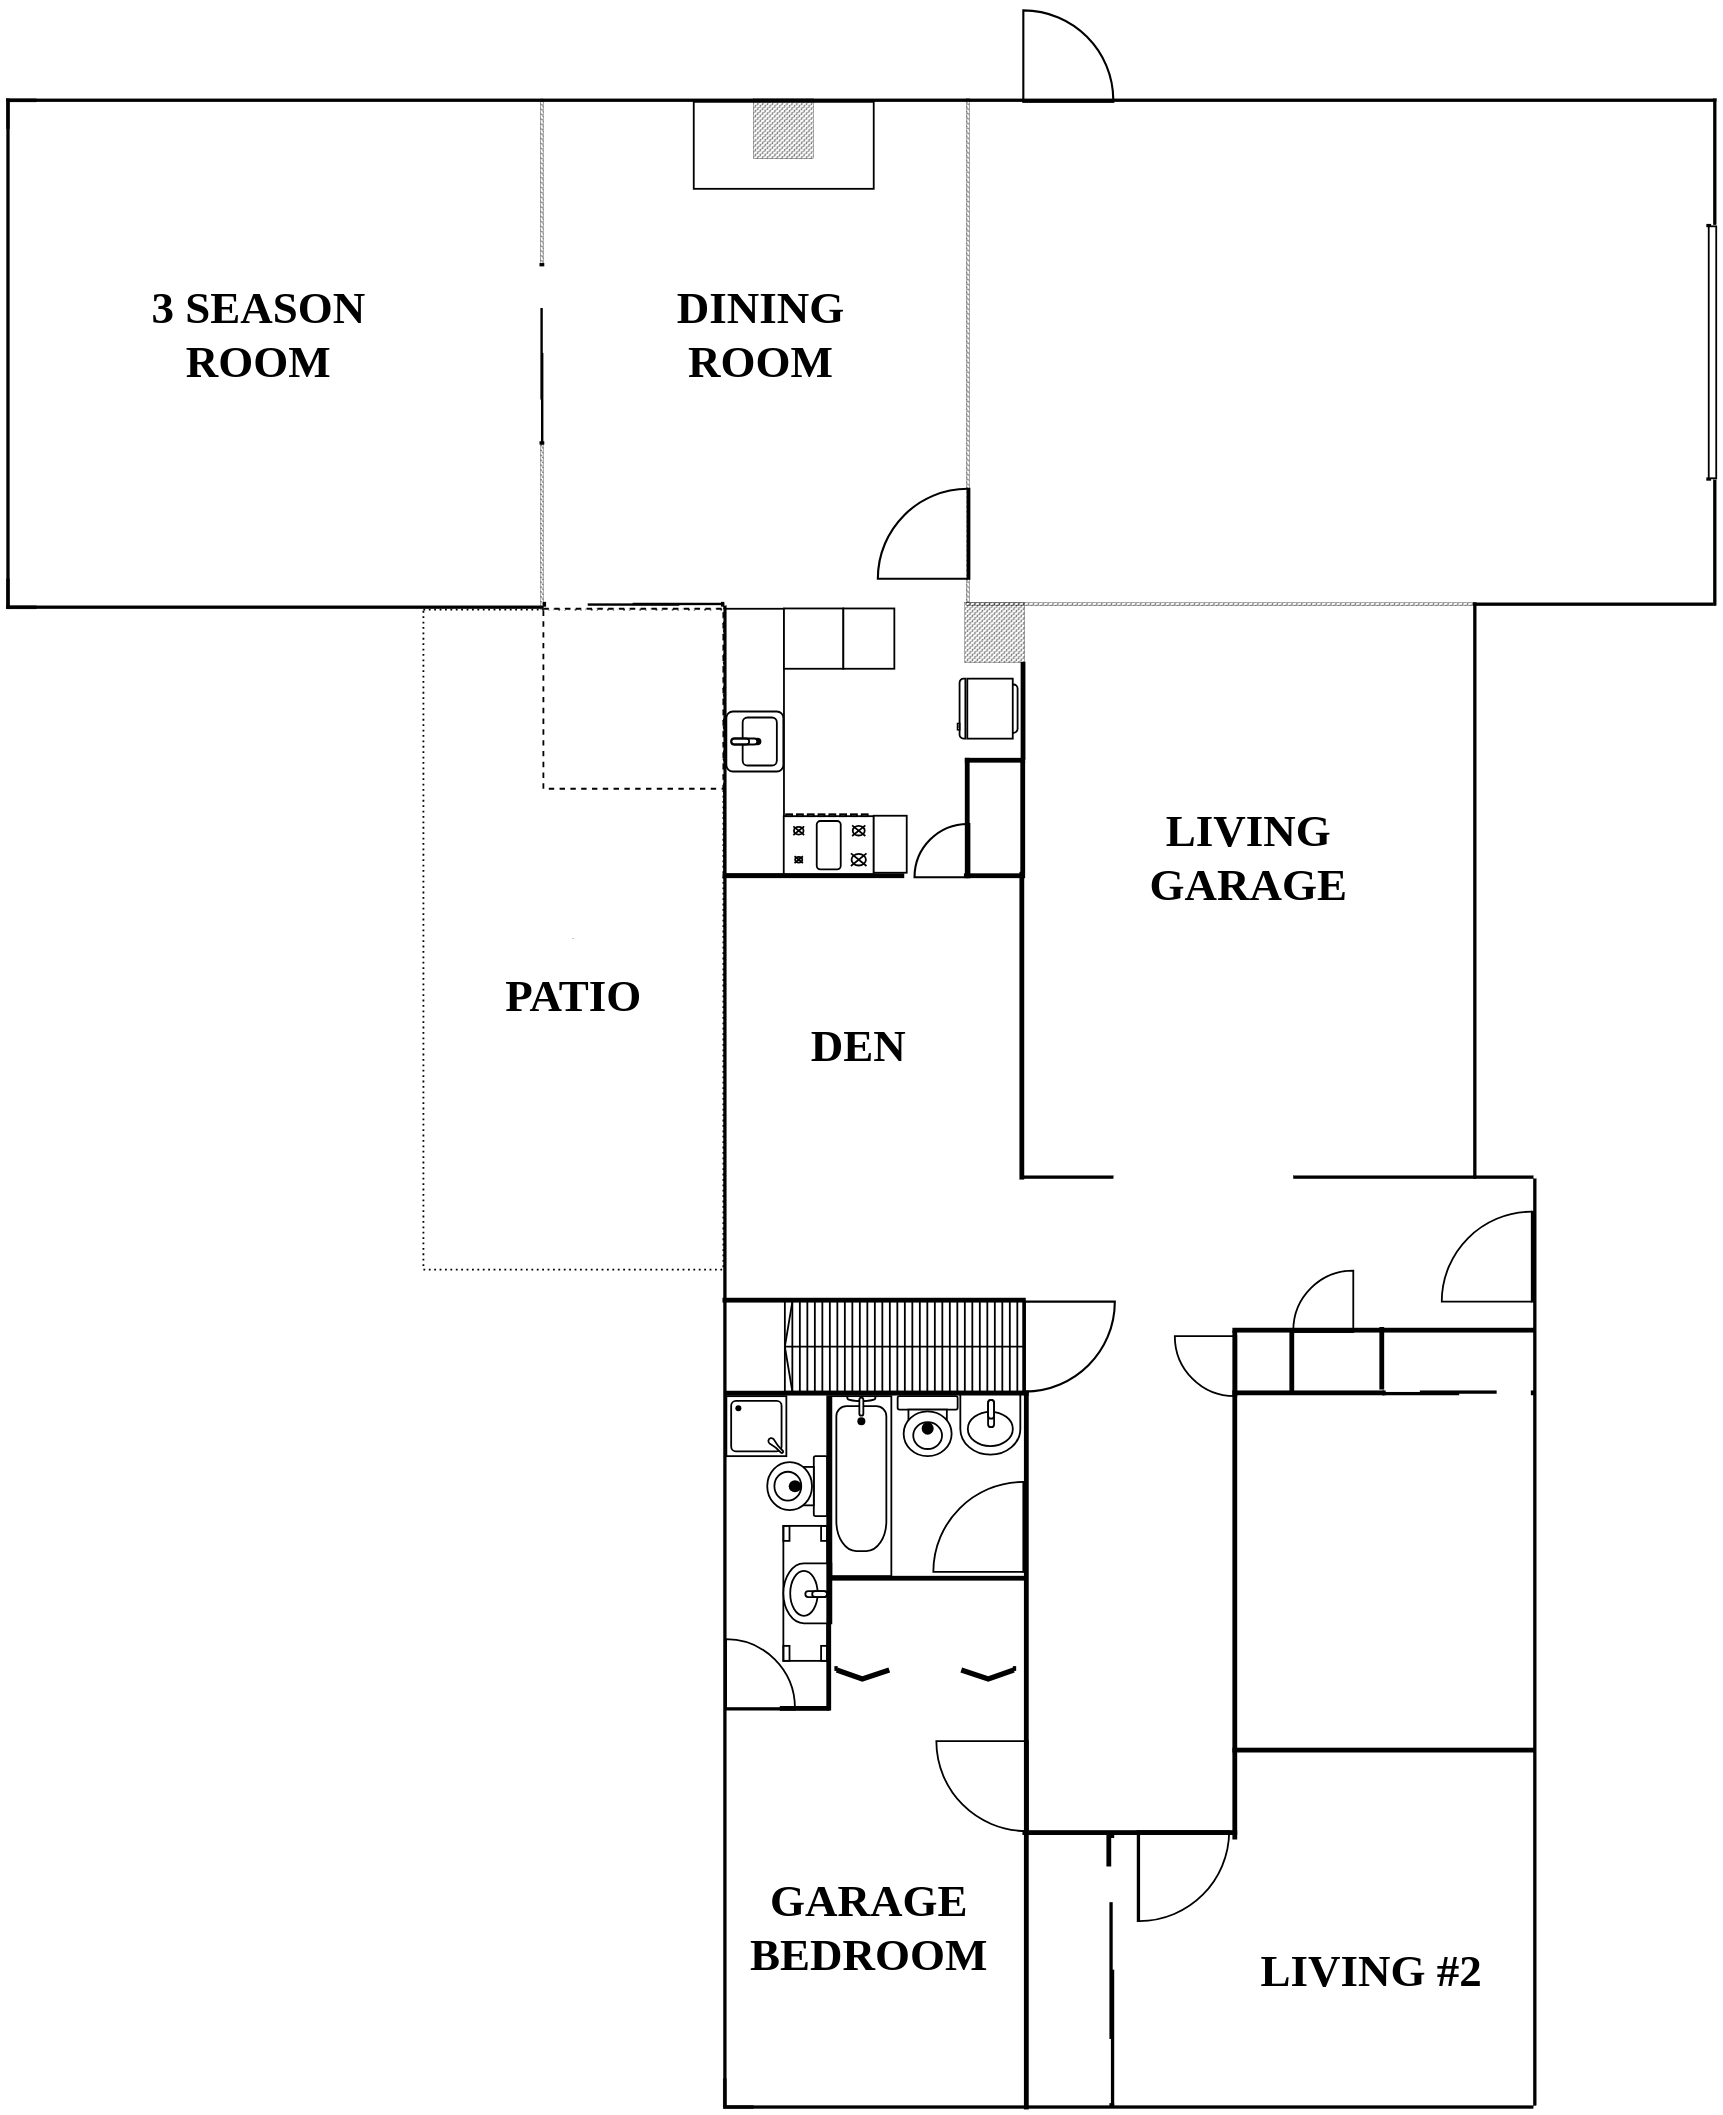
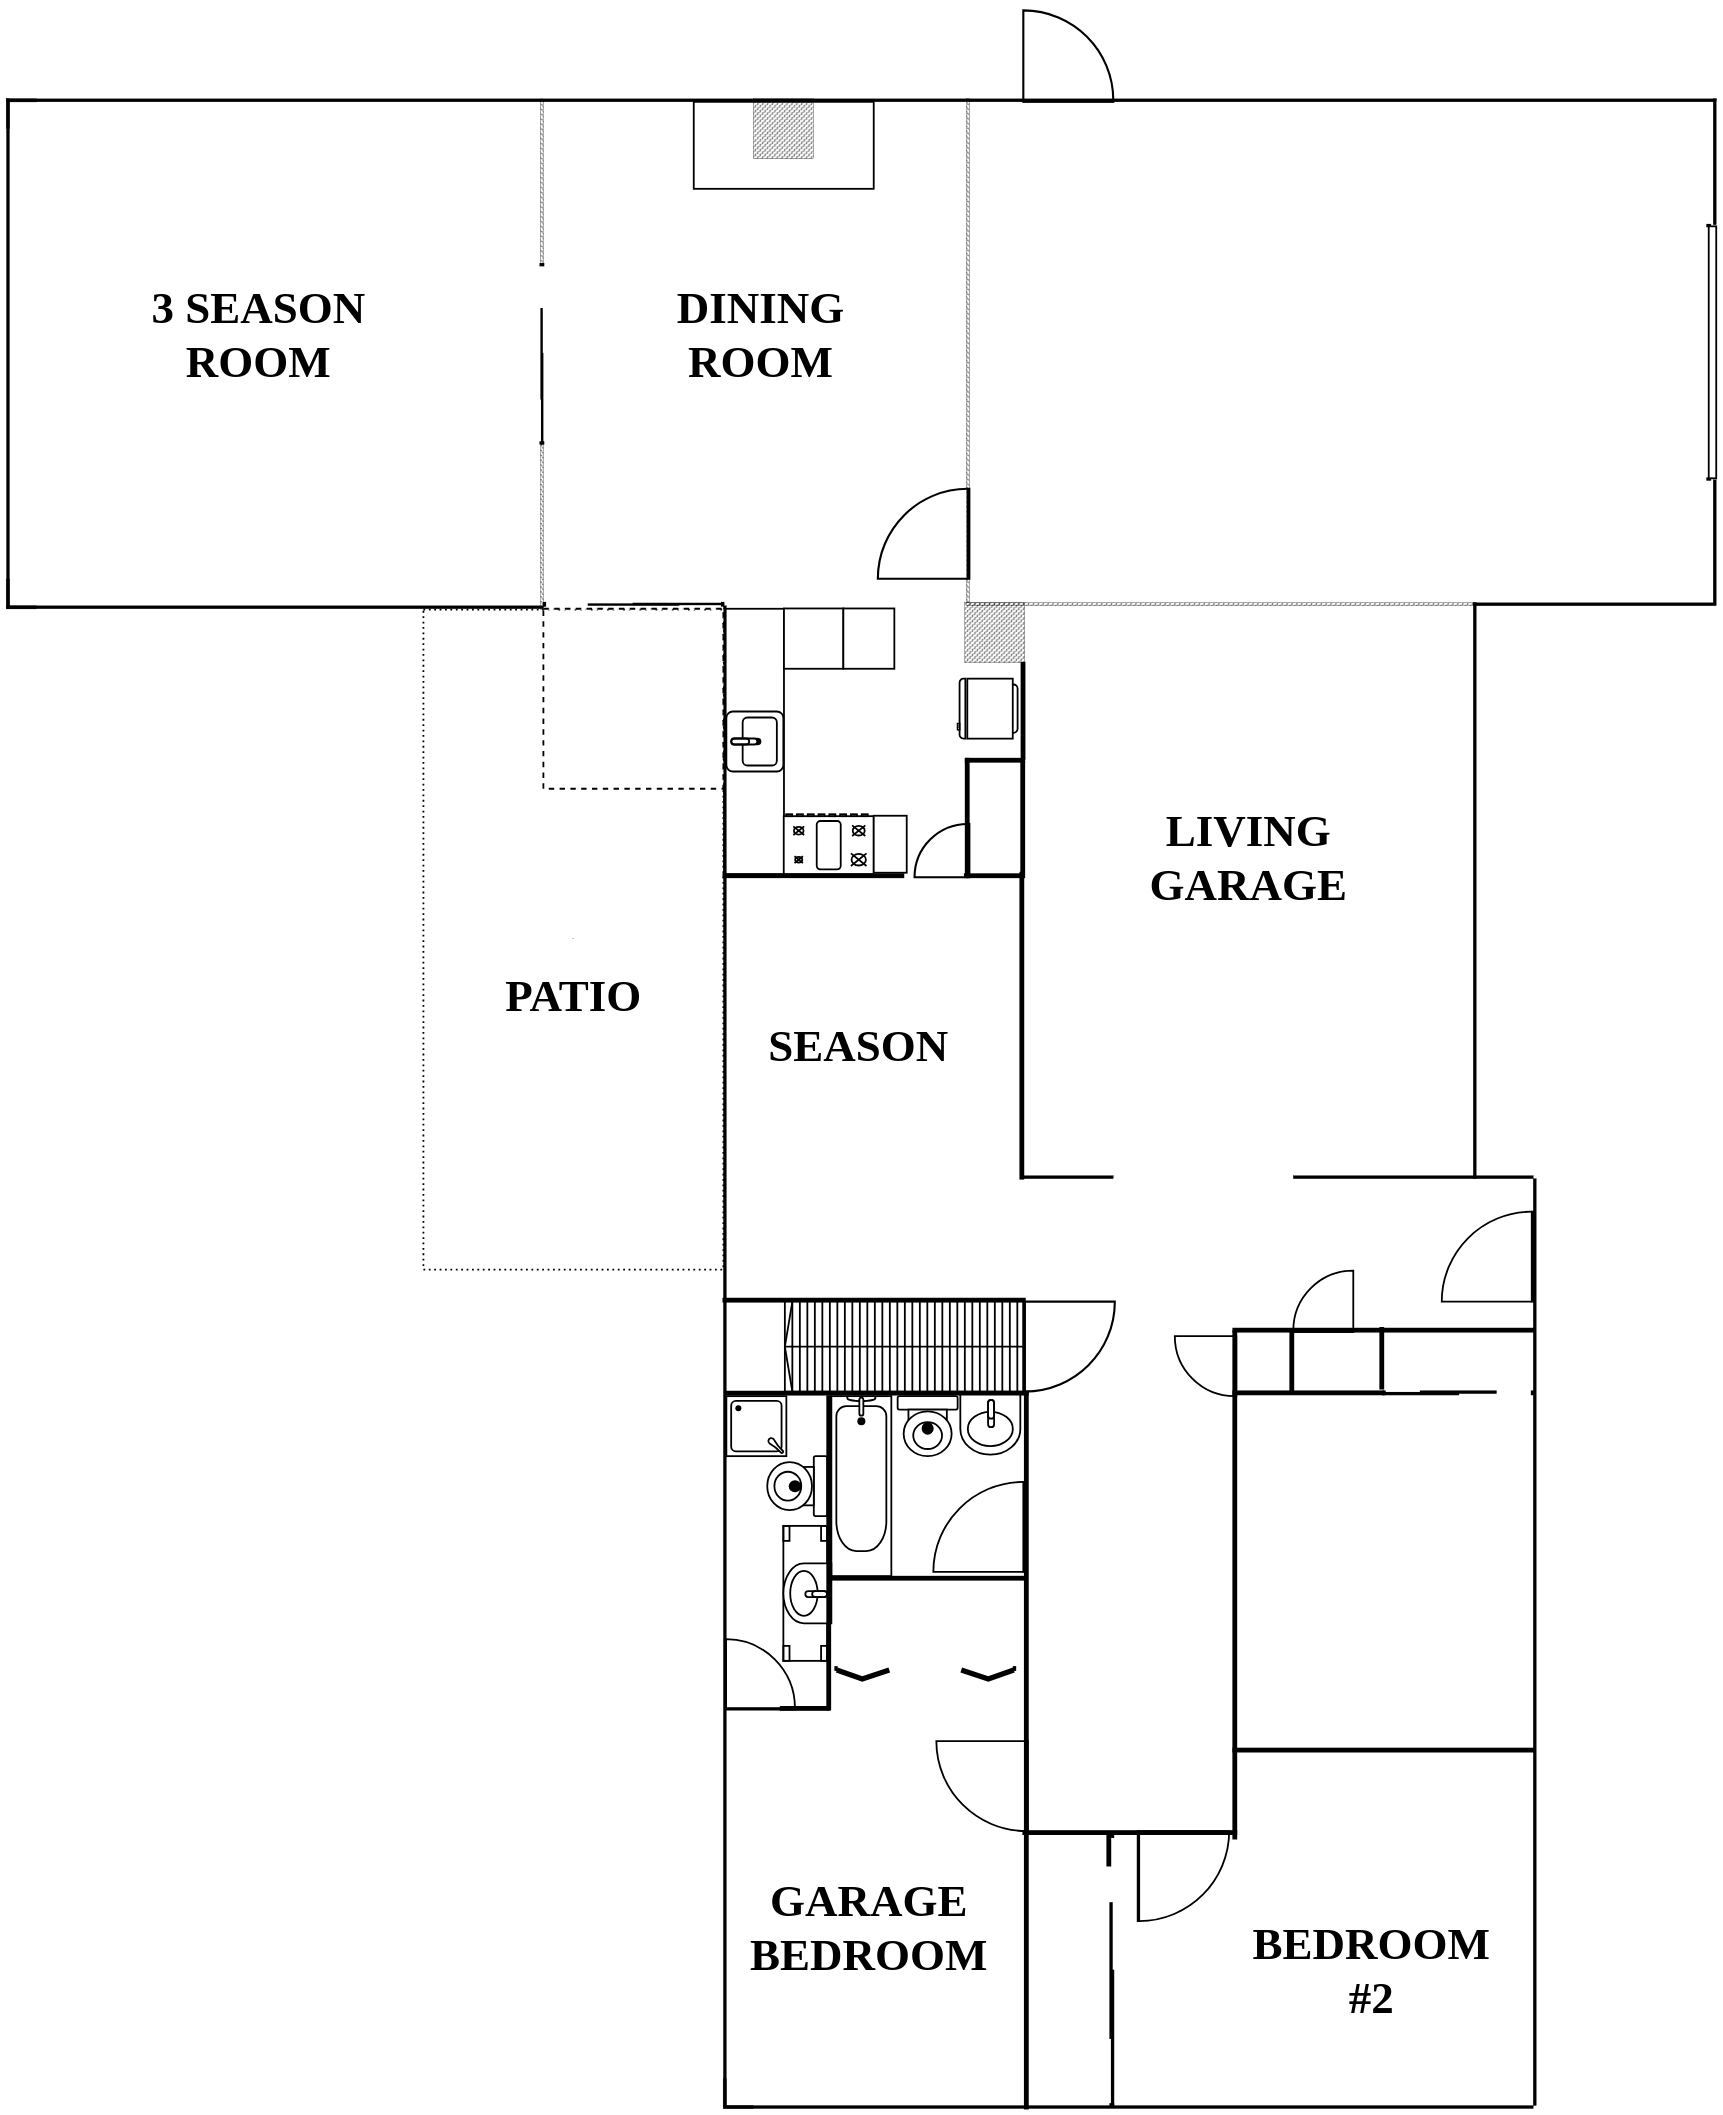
node "DEN": label "DEN" -> "SEASON"
node "LIVING #2": label "LIVING #2" -> "BEDROOM #2"
